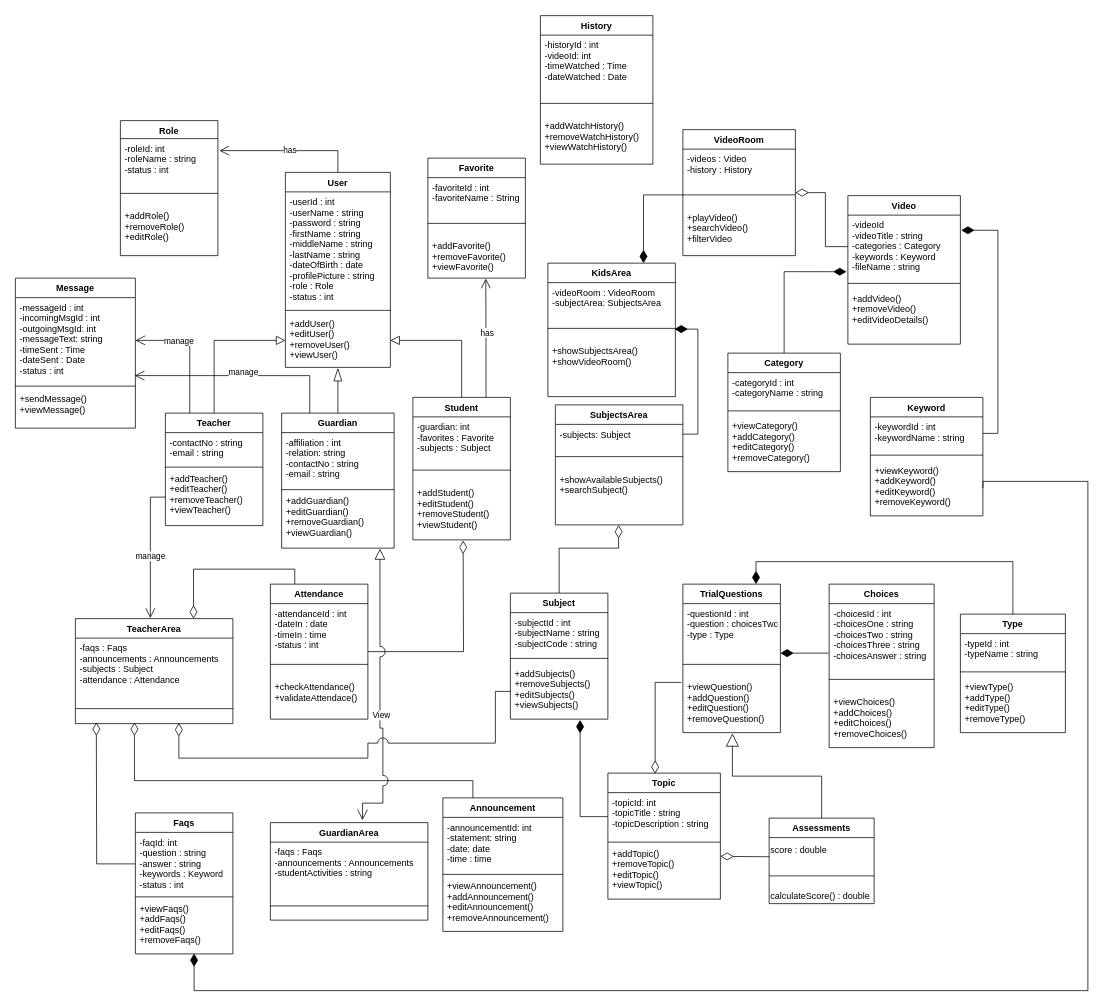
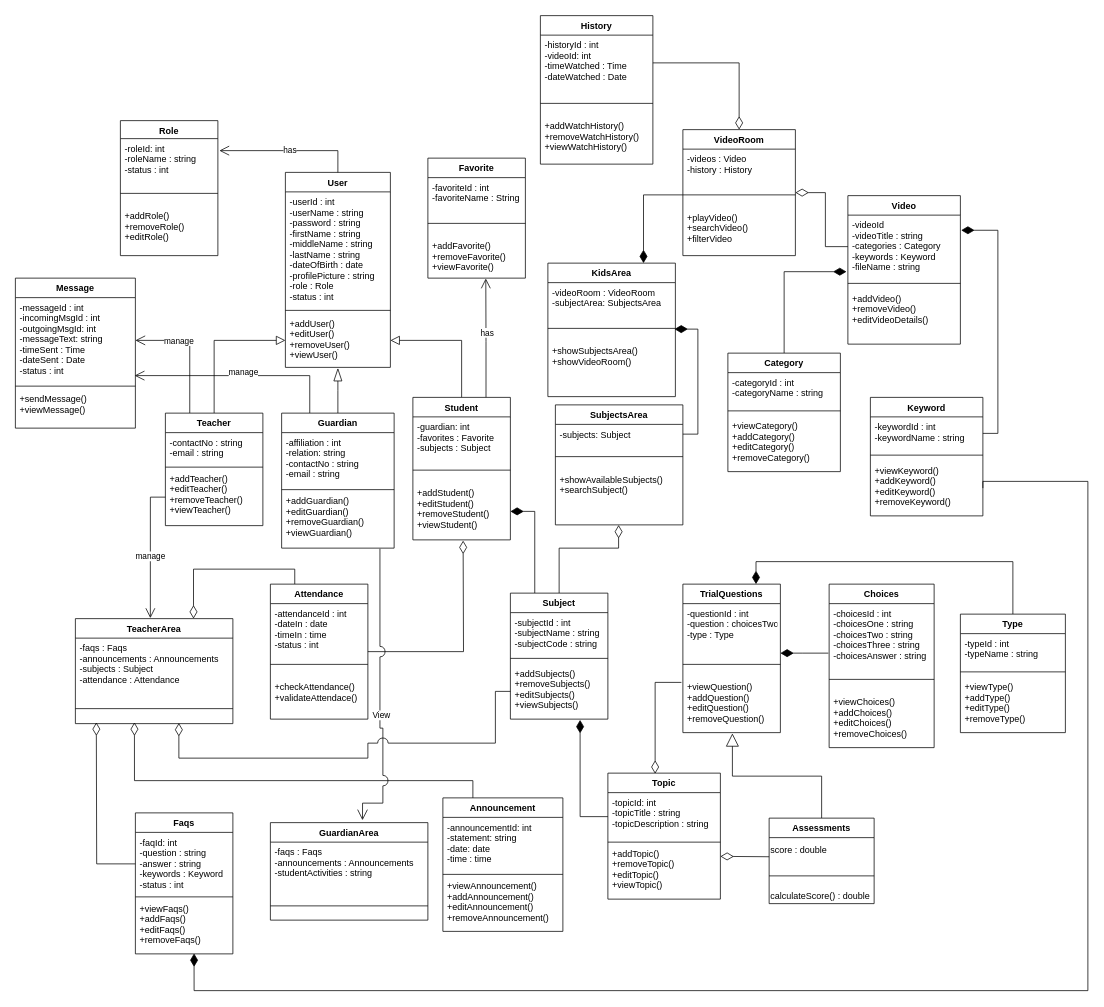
edge "-historyId : int -videoId: int -timeWatched : Time -dateWatched : Date" -> "VideoRoom": added
edge "Subject" -> "+addStudent() +editStudent() +removeStudent() +viewStudent()": added
edge "+addGuardian() +editGuardian() +removeGuardian() +viewGuardian()" -- "GuardianArea": arrowhead block -> none
